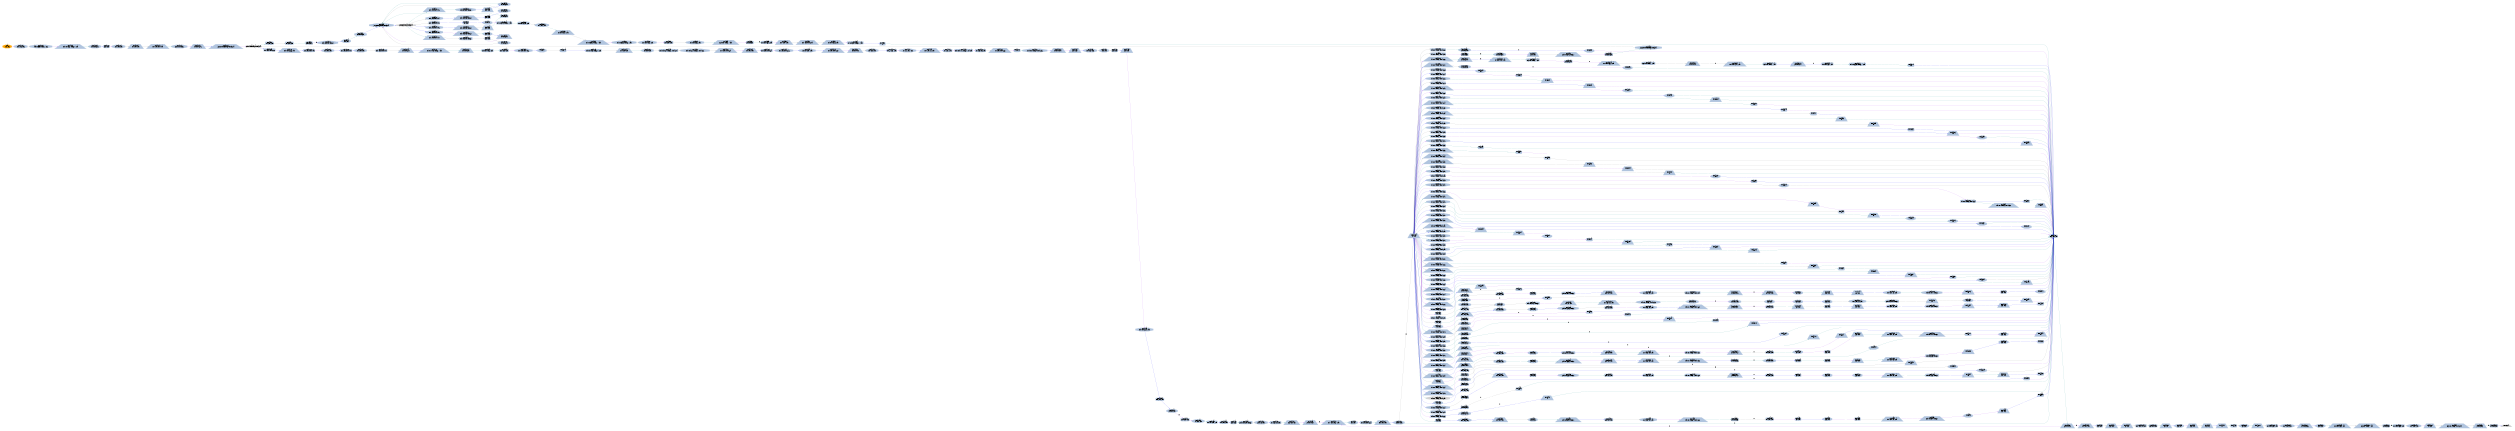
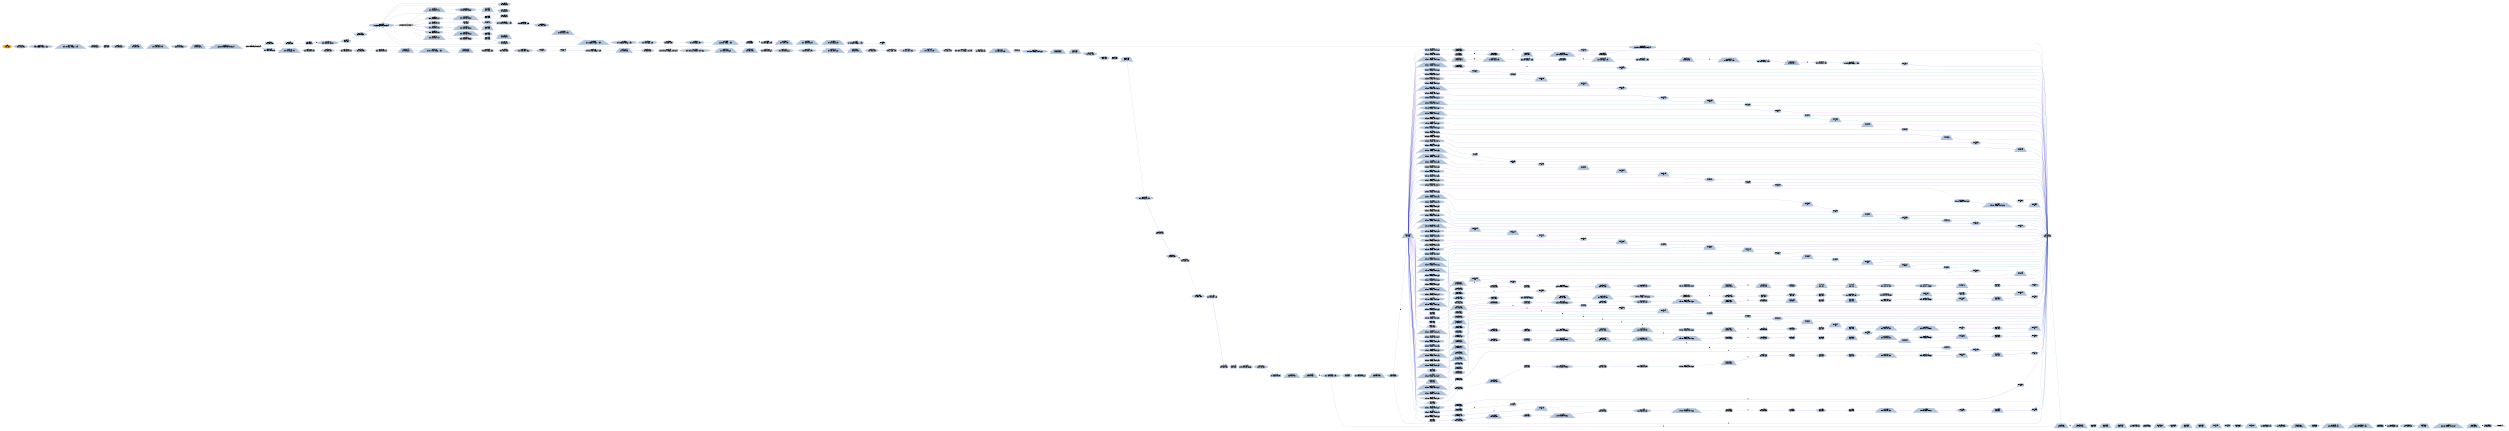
node "0x0042e72c ret": shape trapezium -> cylinder
node "0x004042bc movl (%edi,%ebx,8), %eax": shape trapezium -> octagon
